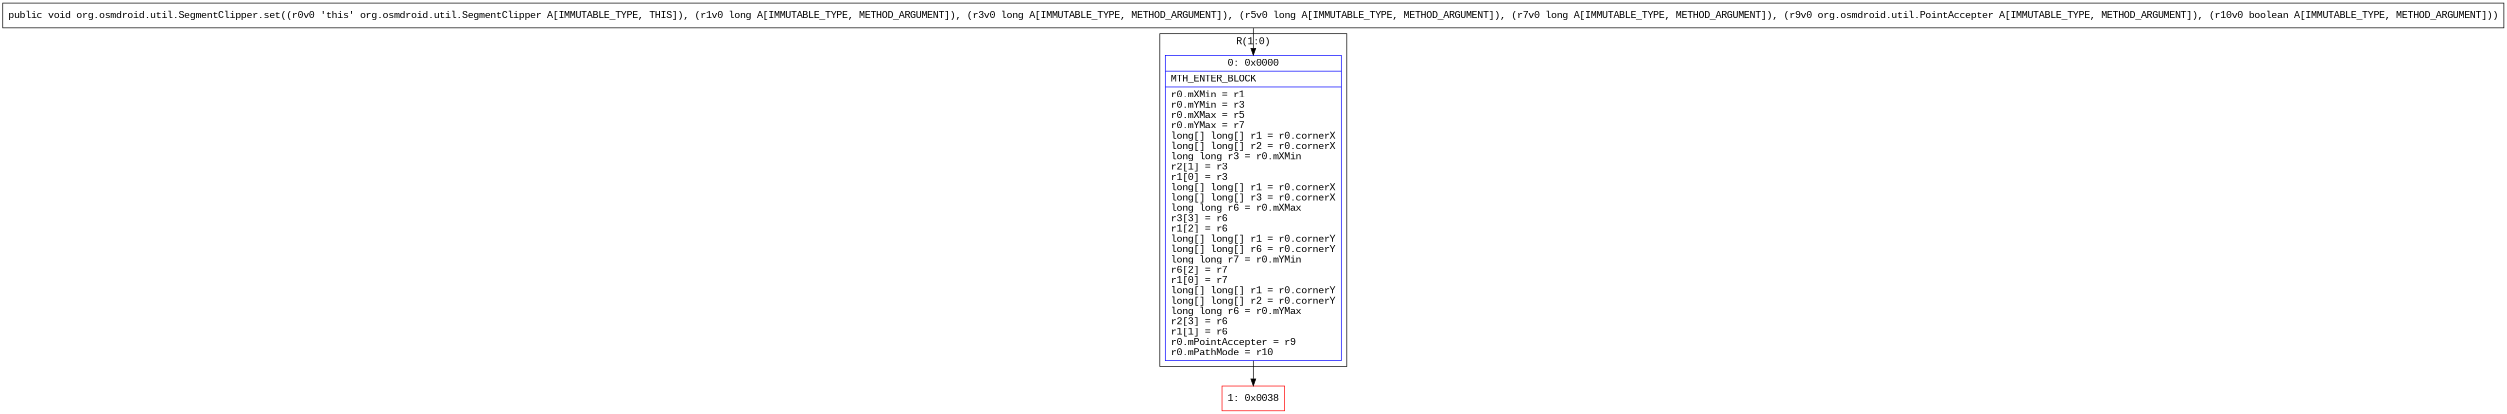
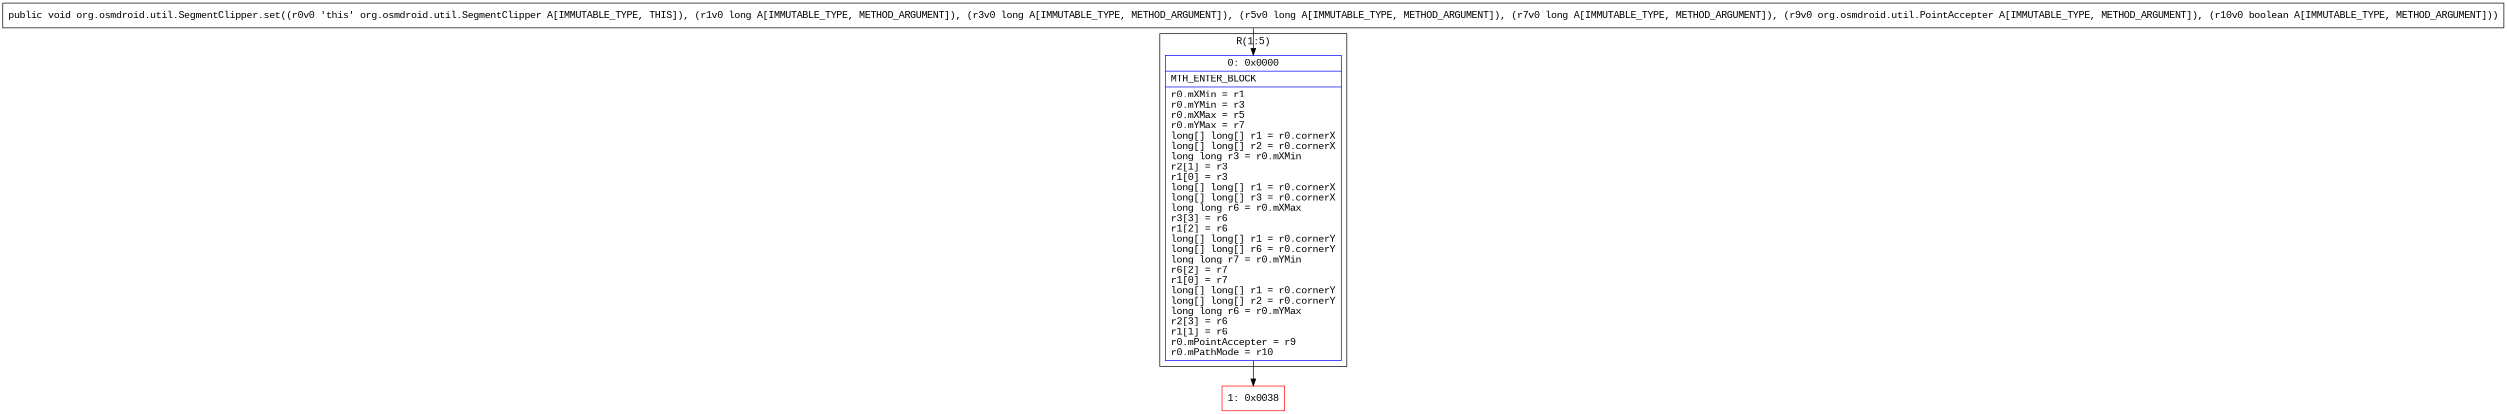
cluster "R(1:0)": label "R(1:0)" -> "R(1:5)"
